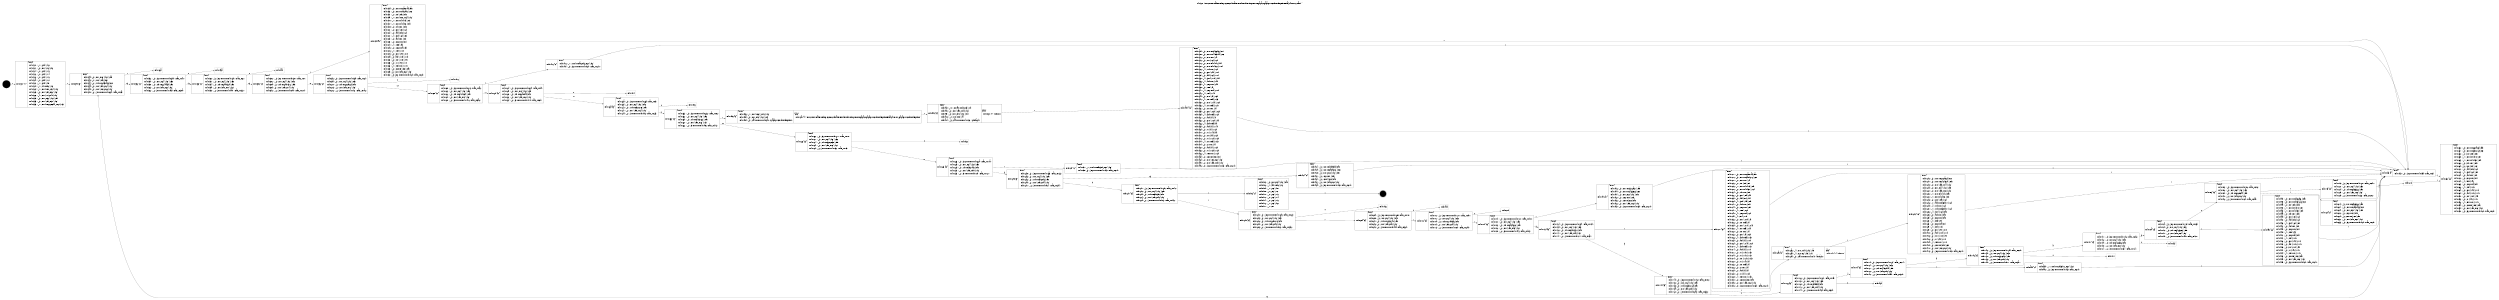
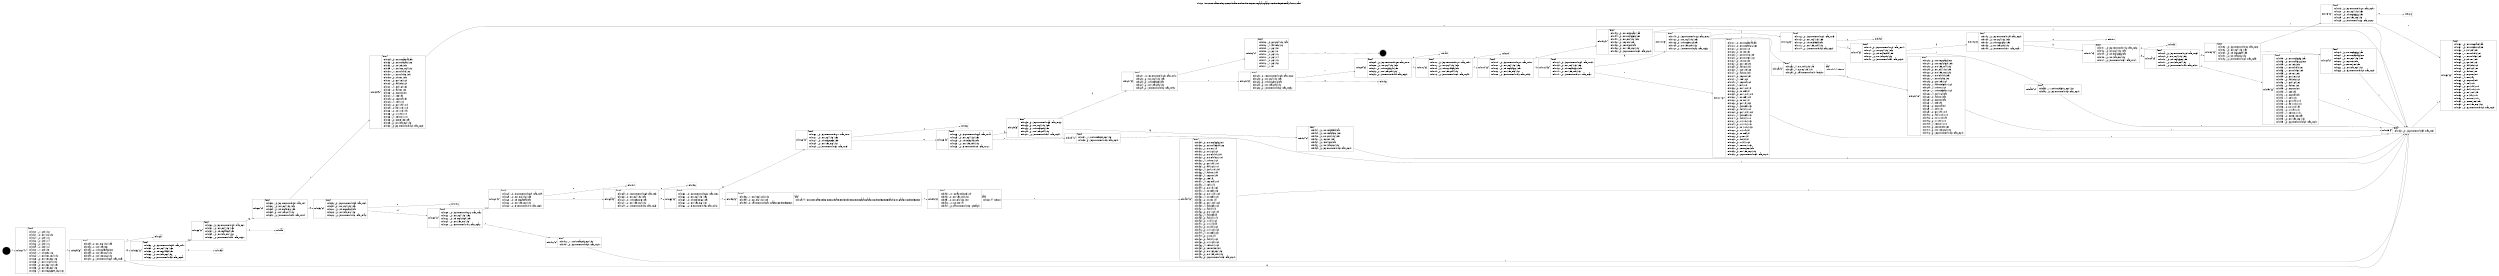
edge "0x401815" -> "0x401852 [83]": now "0x4017fc [25]" -> "0x401852 [83]"
